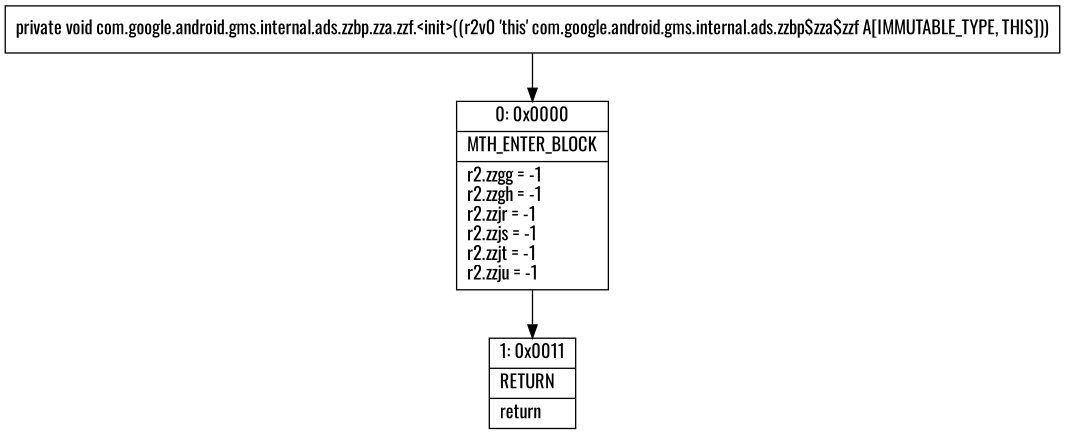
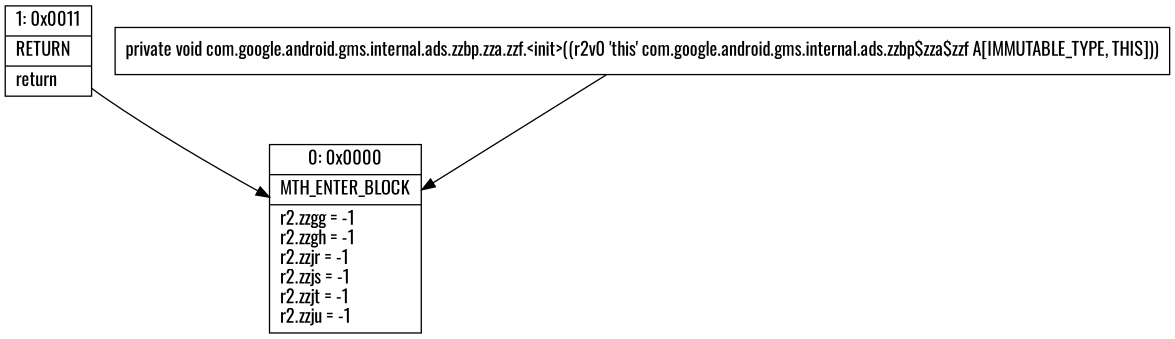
edge "0: 0x0000" -> "1: 0x0011": reversed
